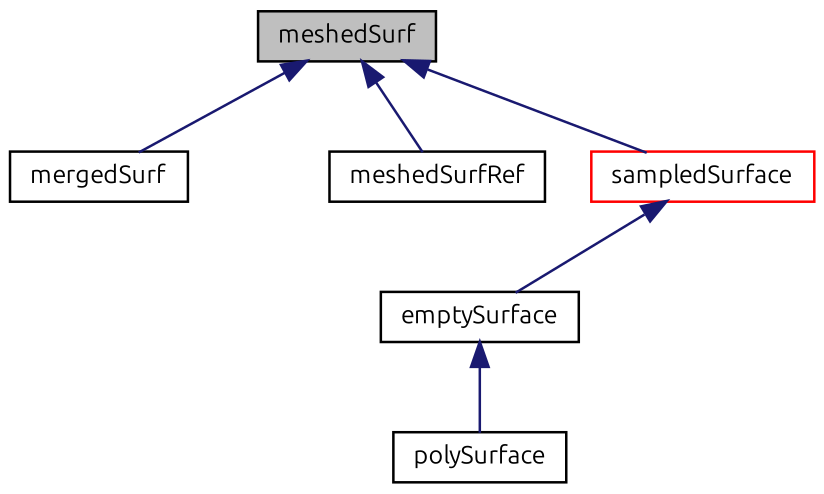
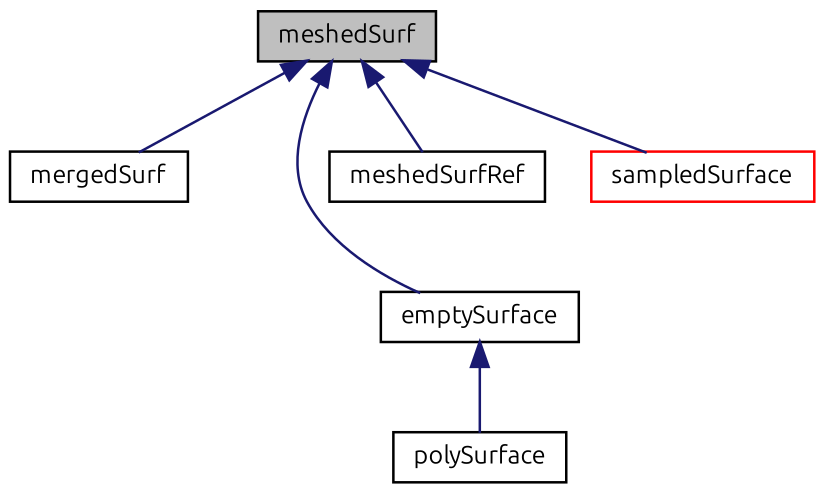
edge "emptySurface" -> "sampledSurface": now "emptySurface" -> "meshedSurf"
